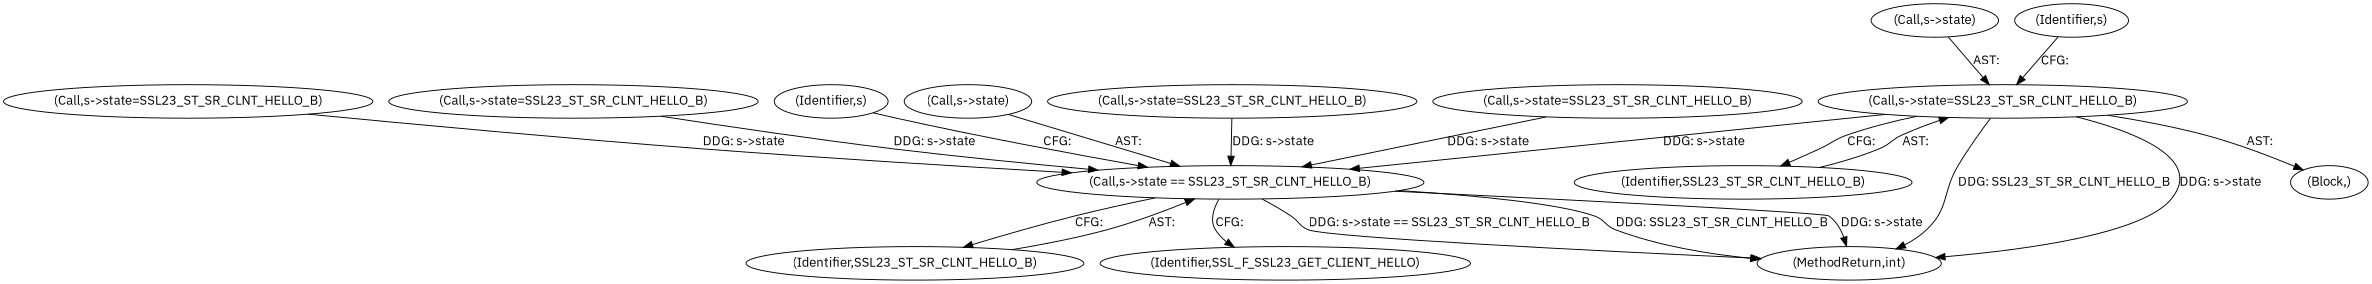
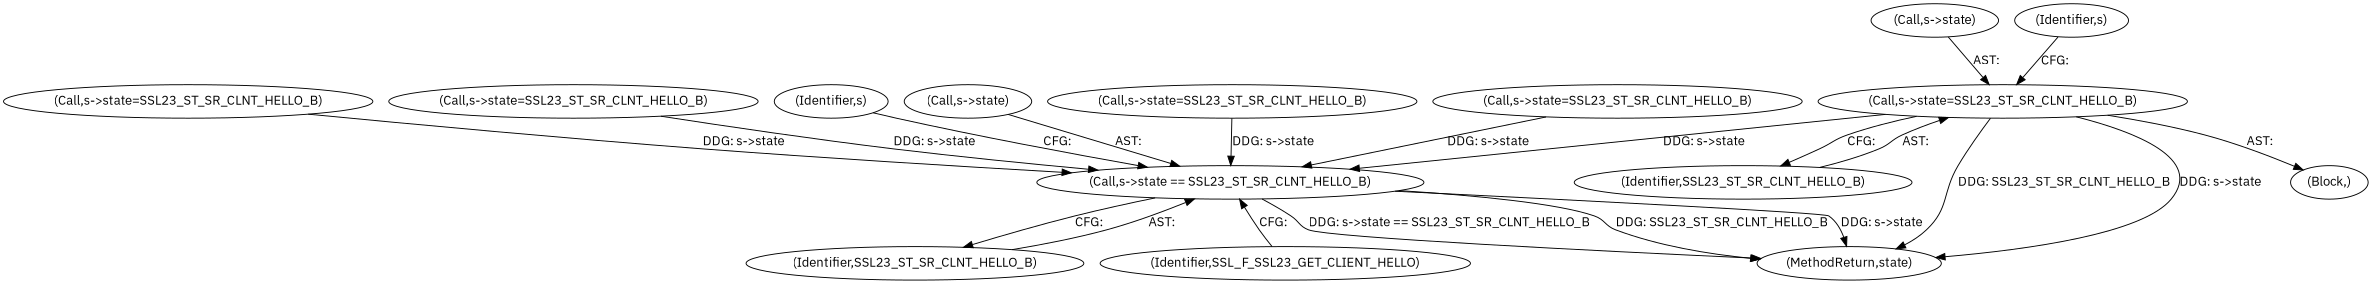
edge "(Call,s->state == SSL23_ST_SR_CLNT_HELLO_B)" -> "(Identifier,SSL_F_SSL23_GET_CLIENT_HELLO)": reversed
node "(MethodReturn,int)": label "(MethodReturn,int)" -> "(MethodReturn,state)"
